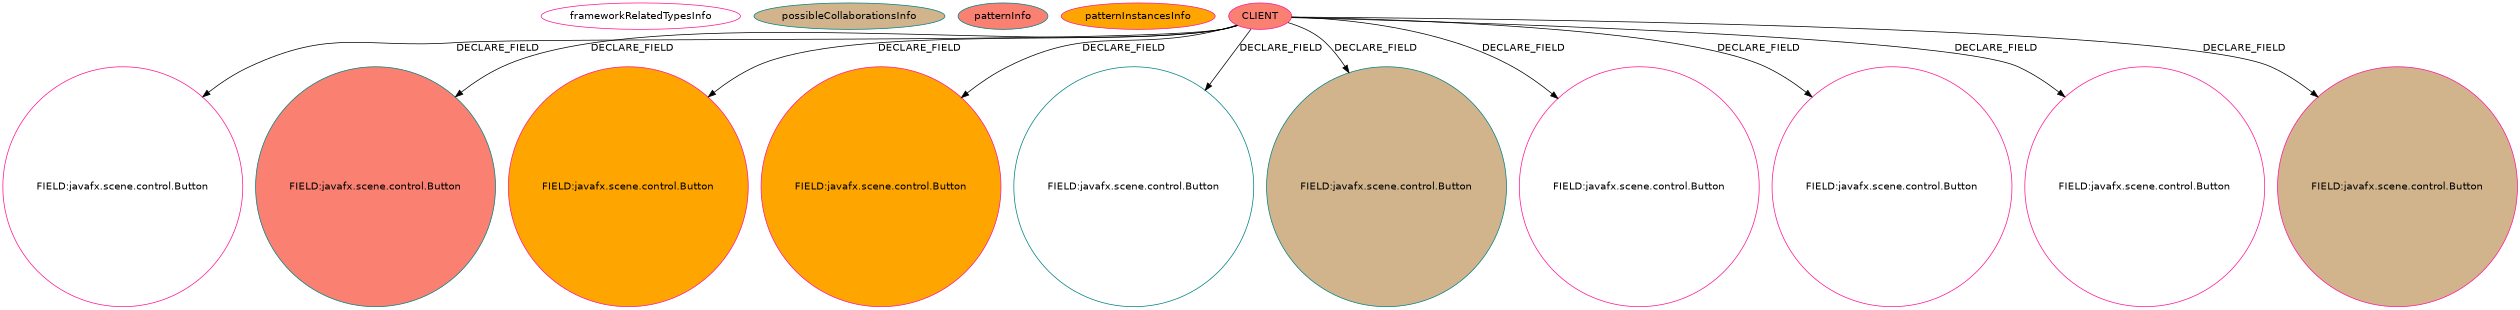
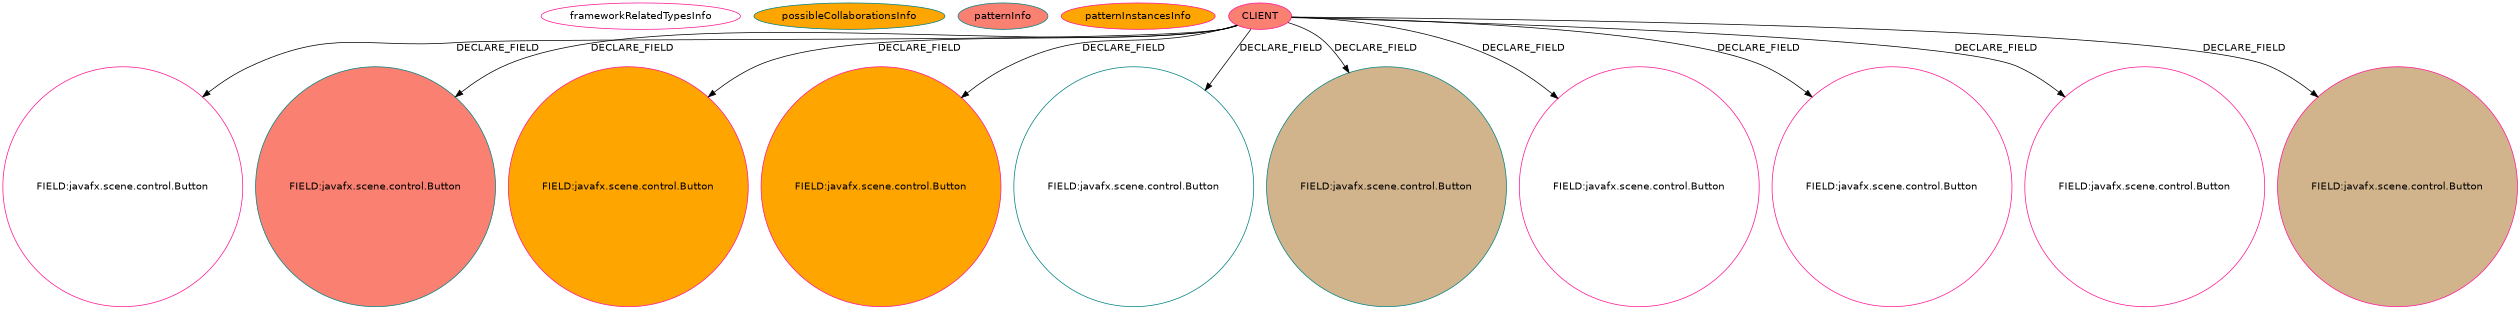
node "possibleCollaborationsInfo": fillcolor tan -> orange
